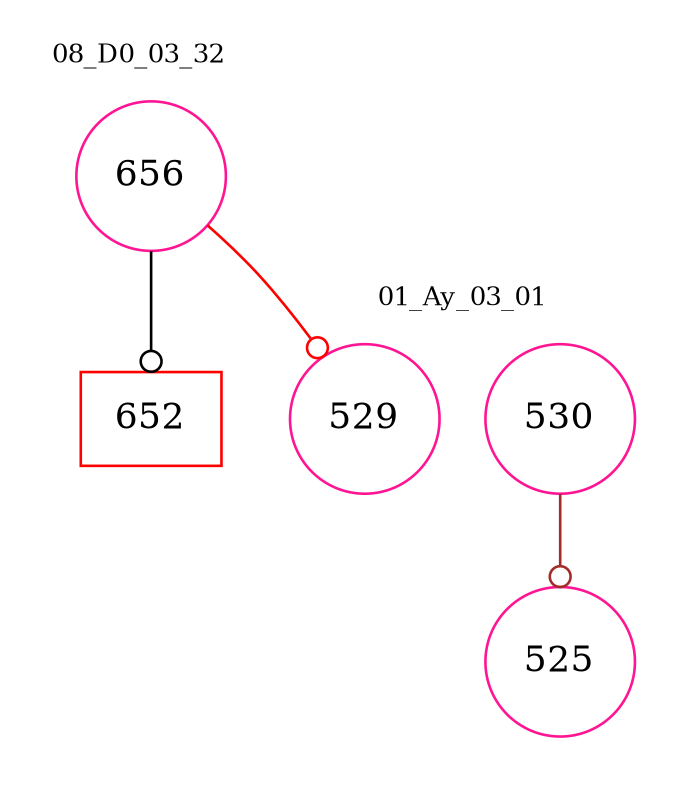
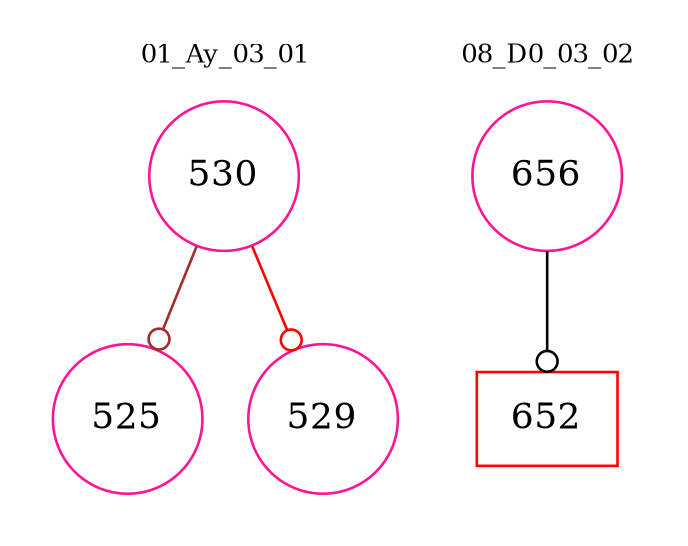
cluster "08_D0_03_32": label "08_D0_03_32" -> "08_D0_03_02"
edge "656" -> "529": now "530" -> "529"
